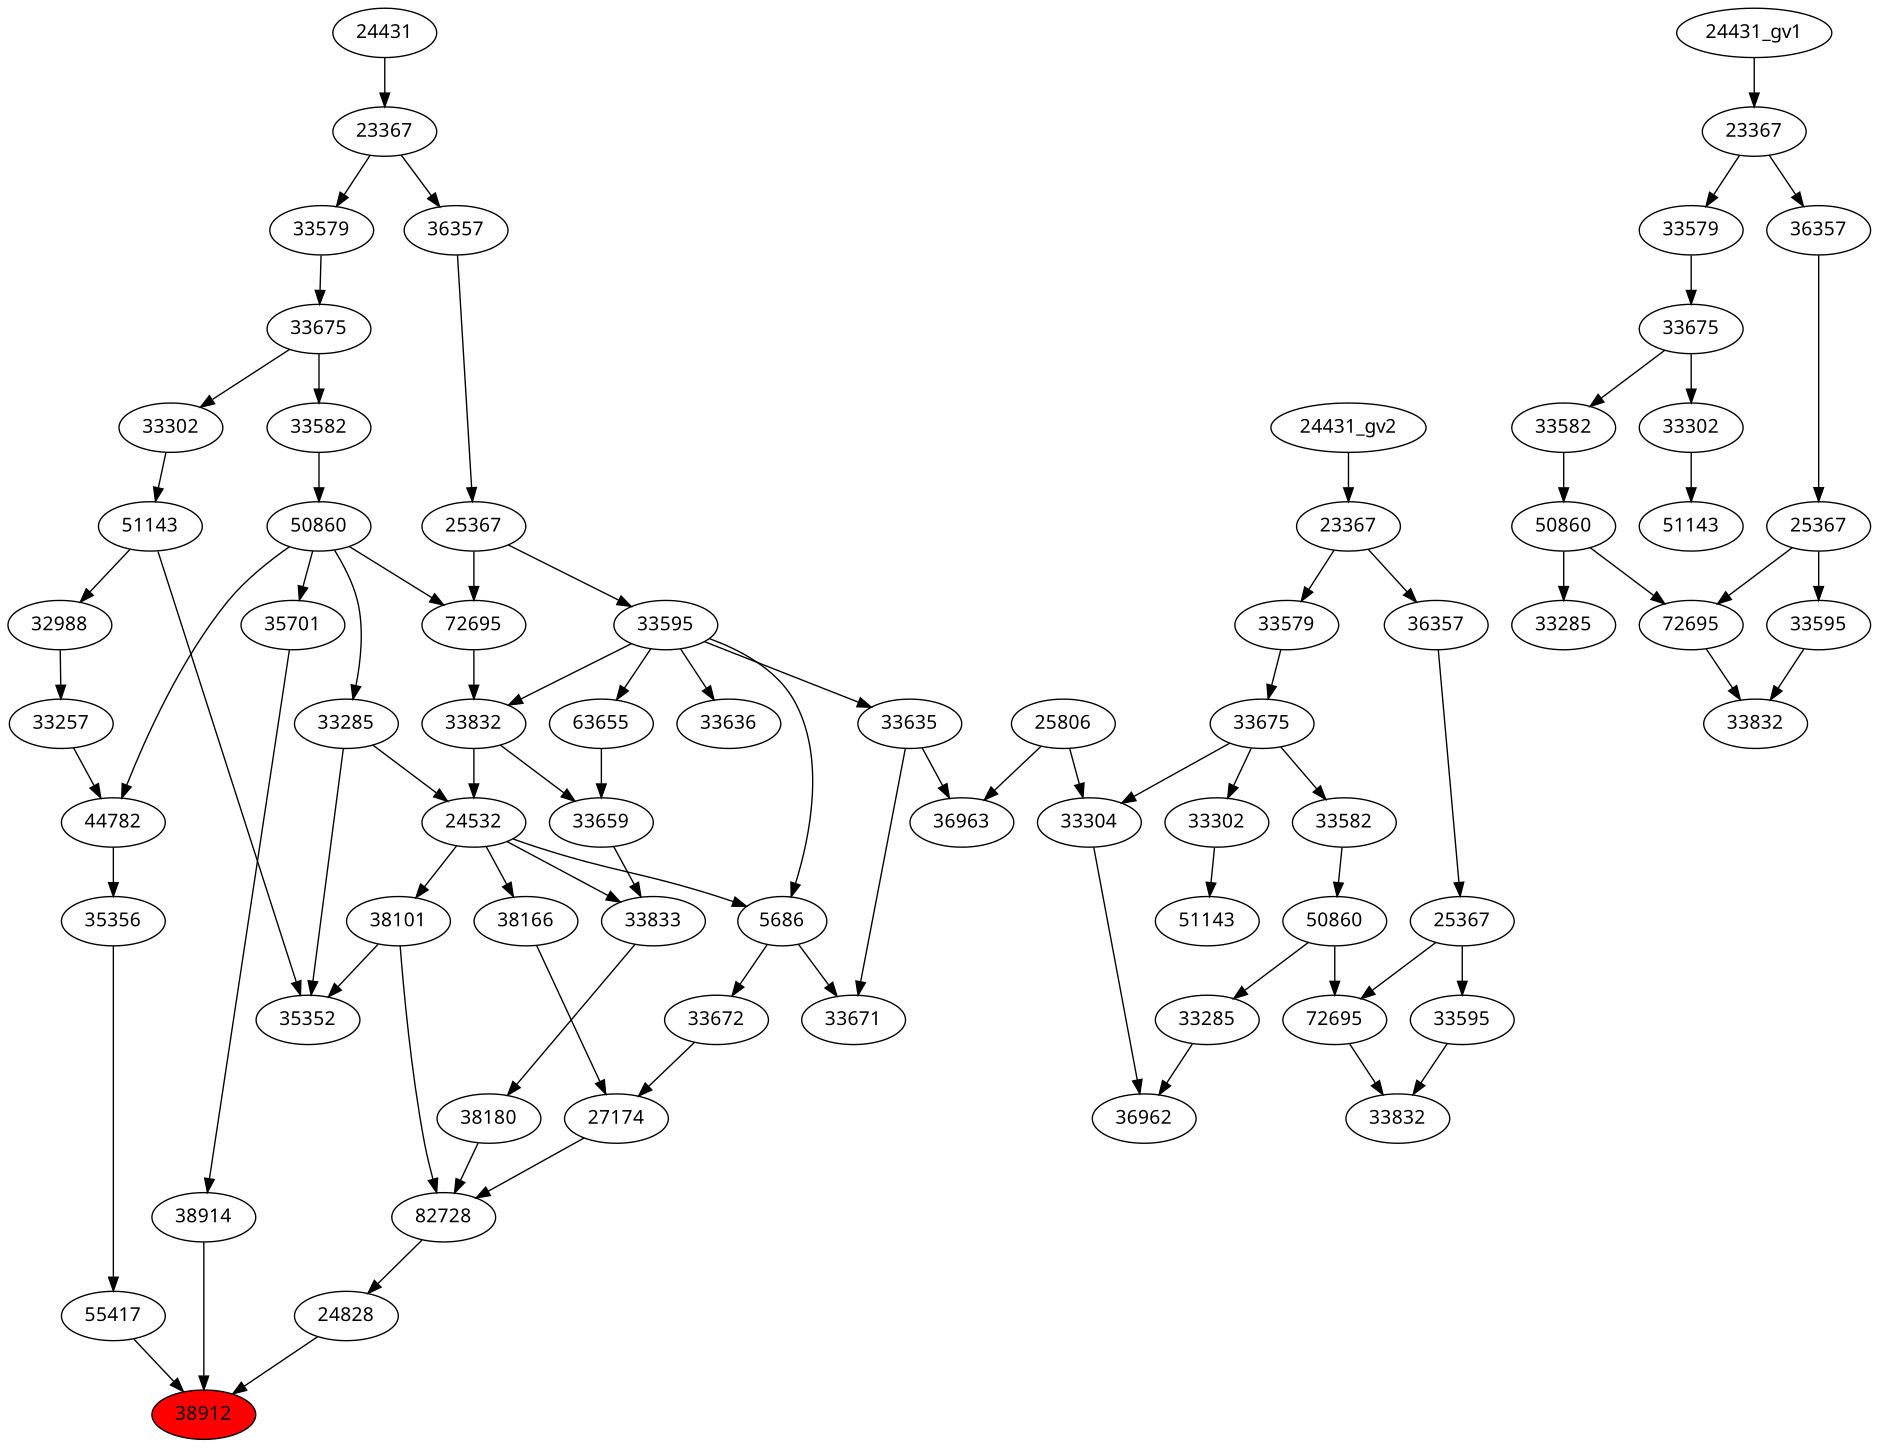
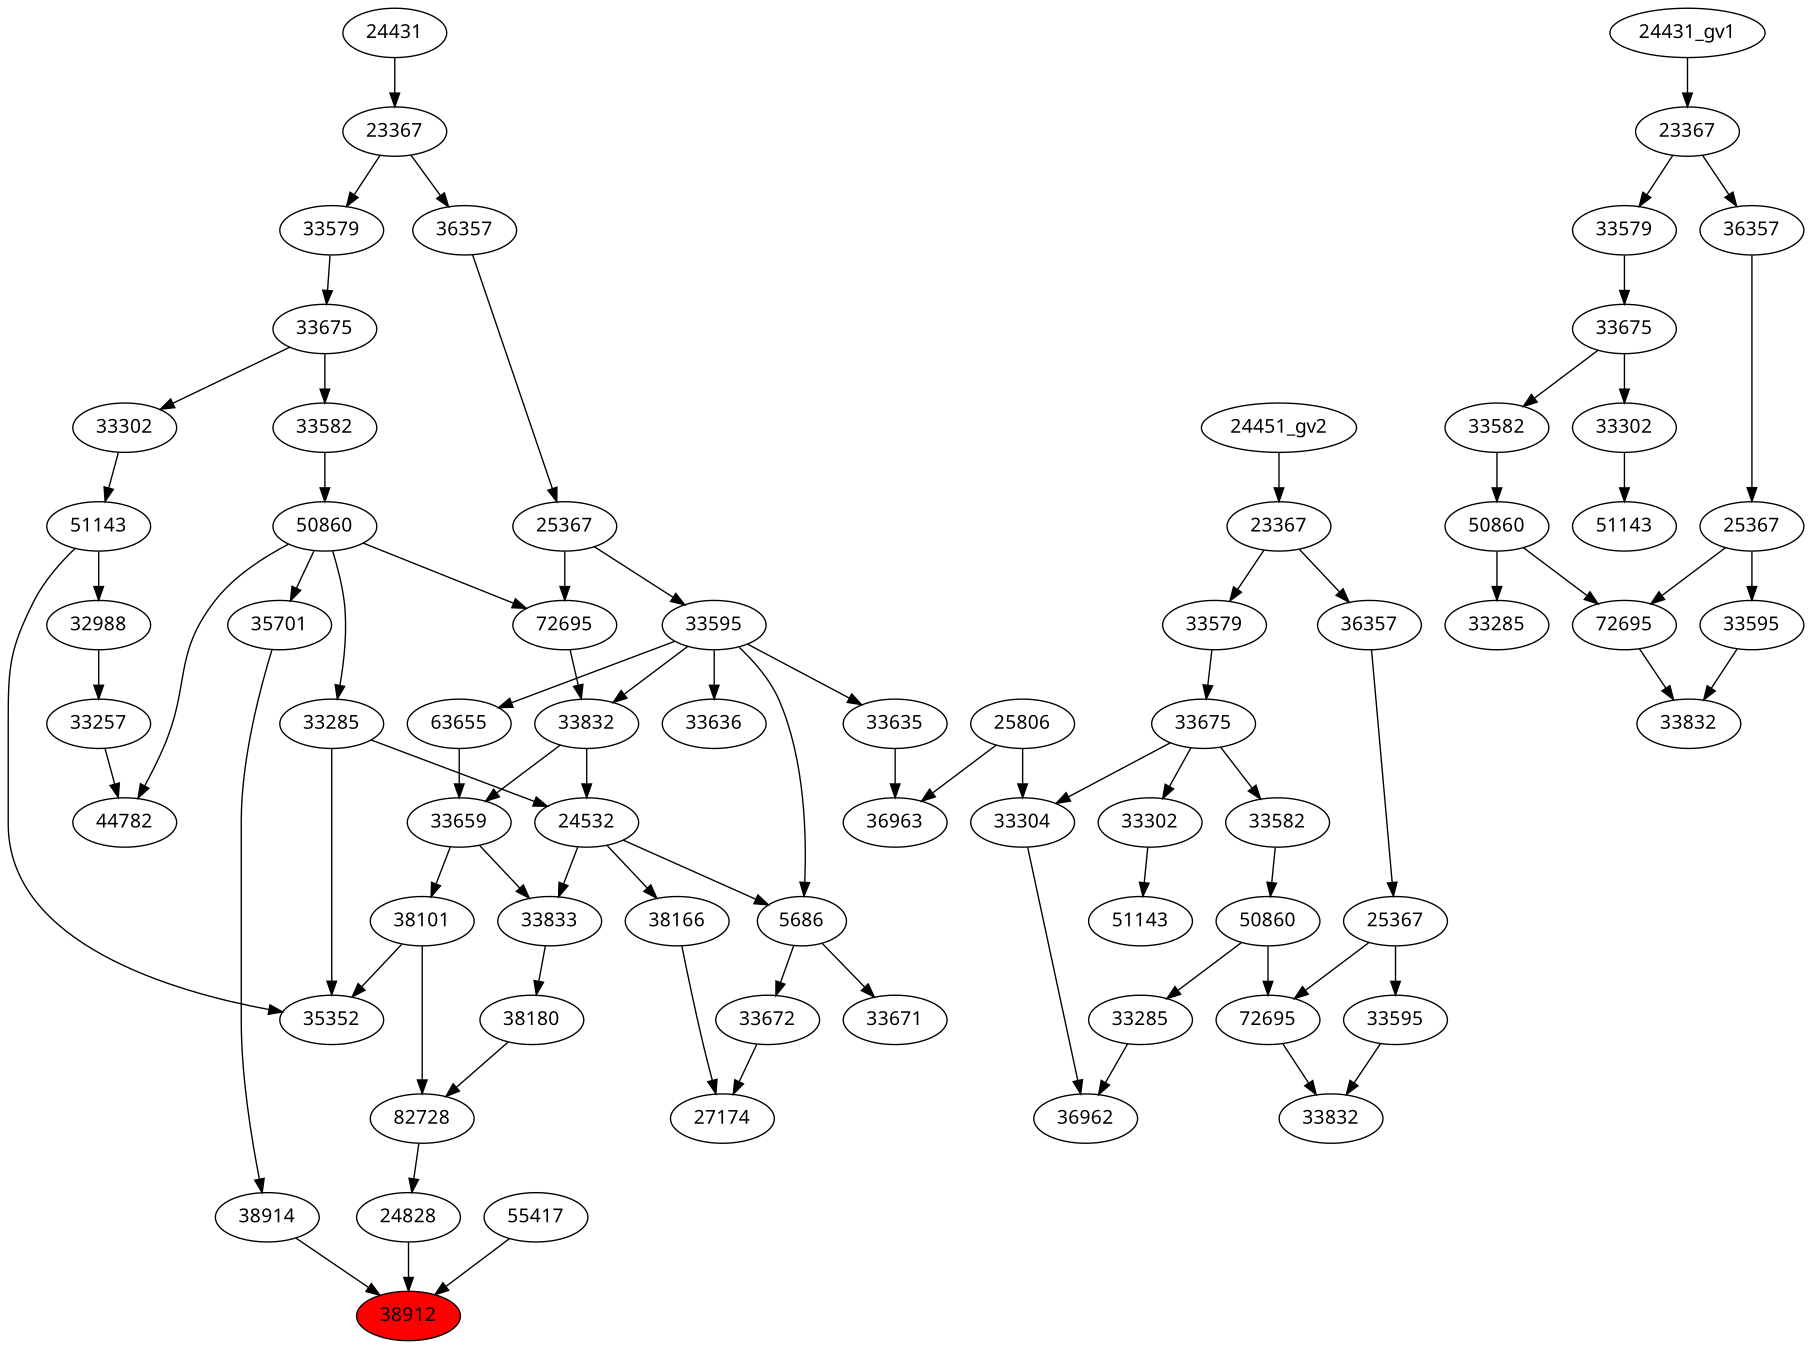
node "24431_gv2": label "24431_gv2" -> "24451_gv2"
edge "33635" -> "33671": removed
edge "24532" -> "38101": now "33659" -> "38101"
node "35356": removed
edge "27174" -> "82728": removed
